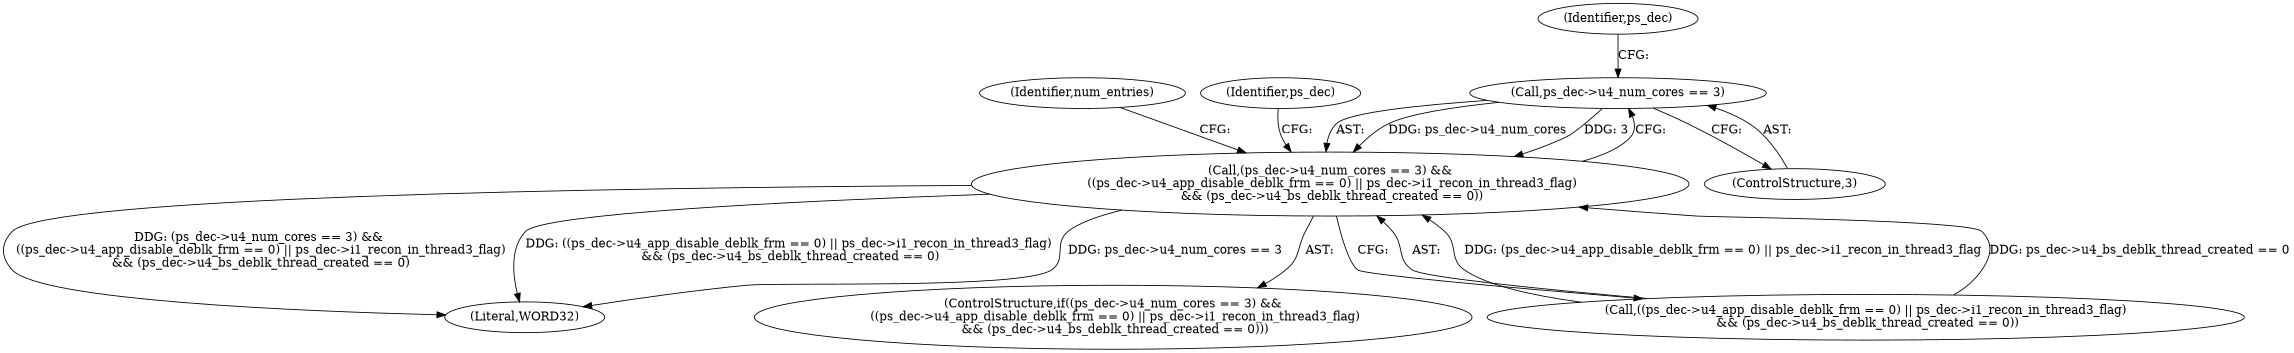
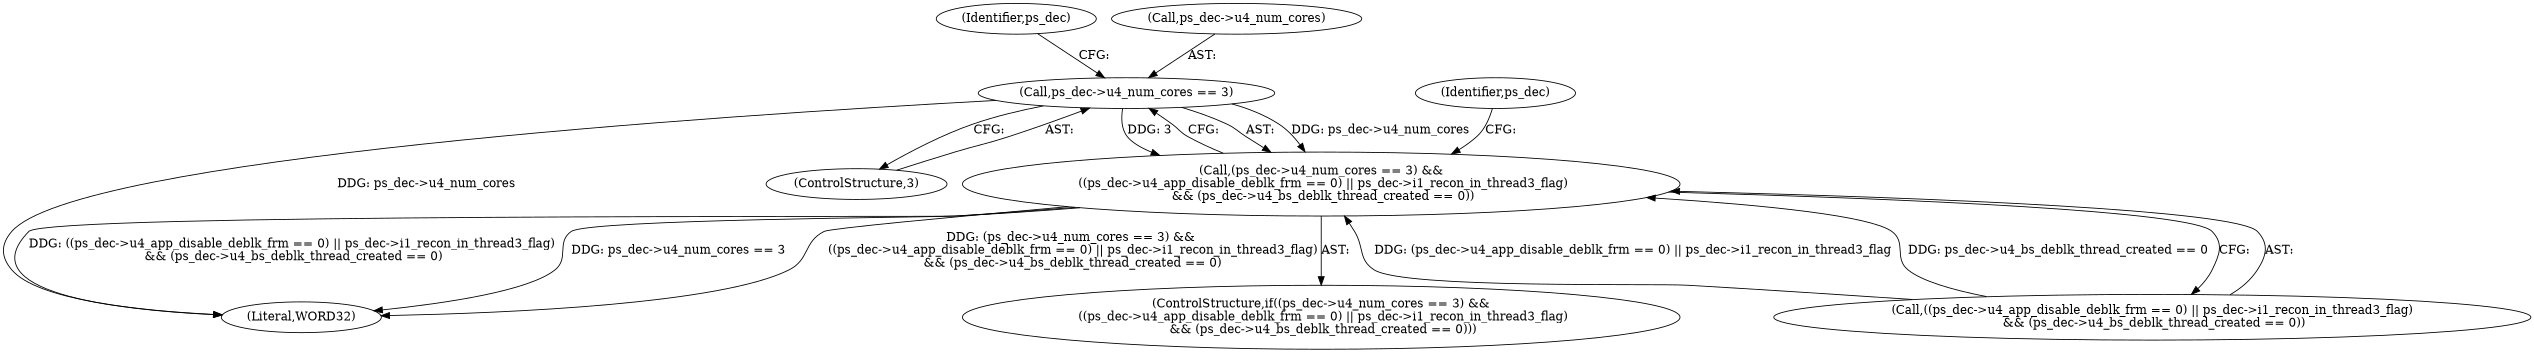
node "(Call,ps_dec->u4_num_cores)": added
node "(Identifier,num_entries)": removed
edge "(Call,ps_dec->u4_num_cores == 3)" -> "(Literal,WORD32)": added, label "DDG: ps_dec->u4_num_cores"
